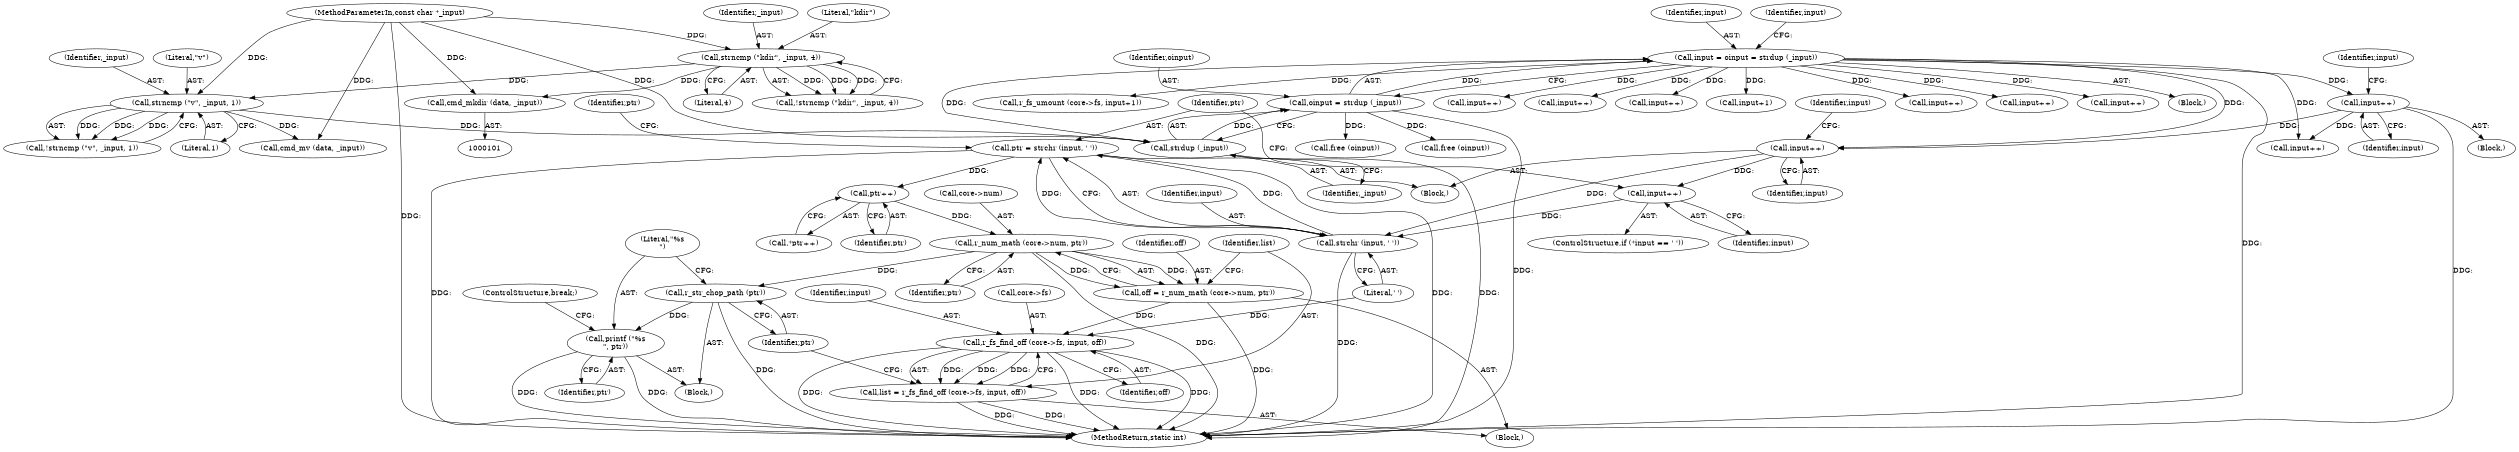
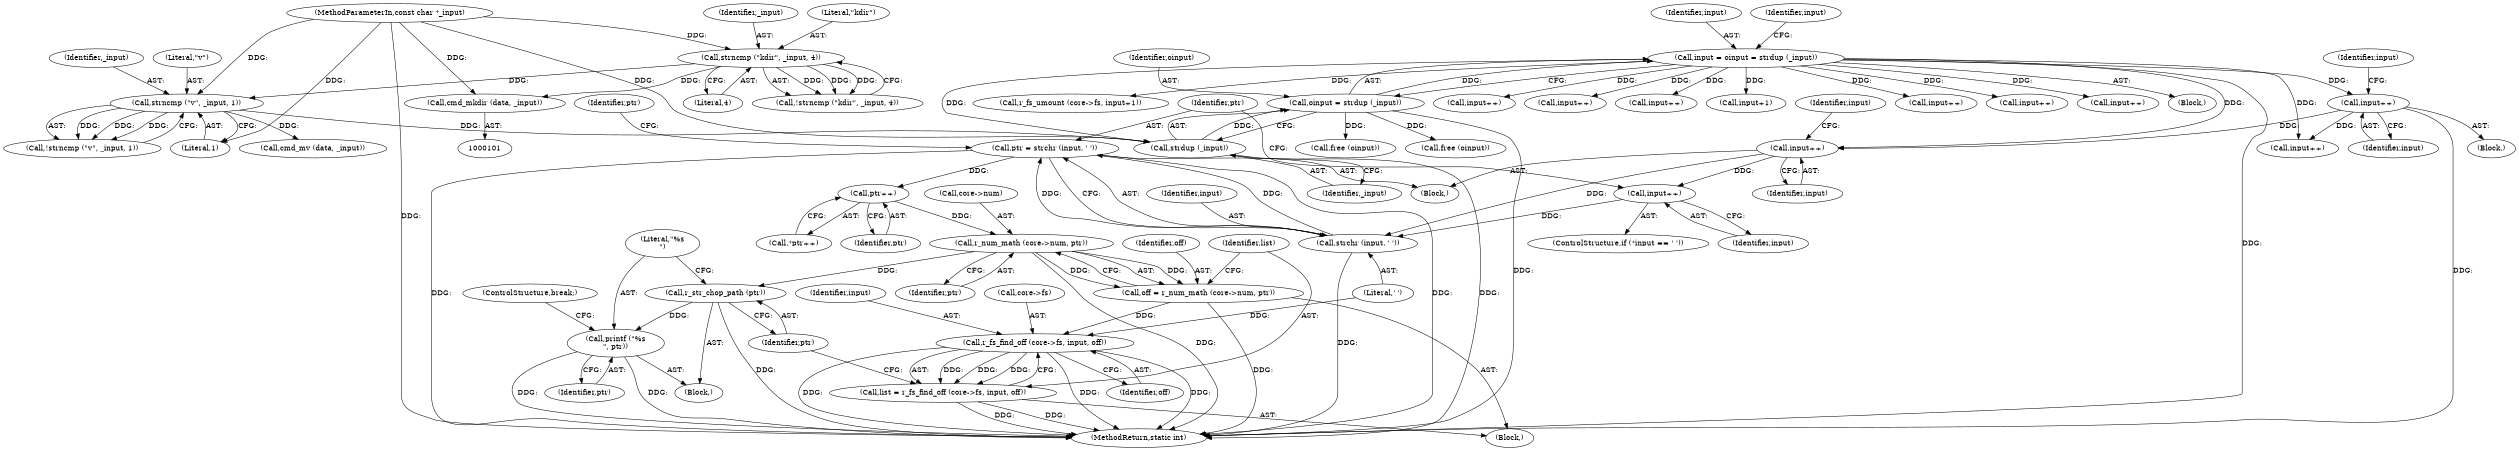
edge "(MethodParameterIn,const char *_input)" -> "(Call,cmd_mv (data, _input))": now "(MethodParameterIn,const char *_input)" -> "(Literal,1)"
edge "(Call,strchr (input, ' '))" -> "(Literal,' ')": removed, label "CFG:"
